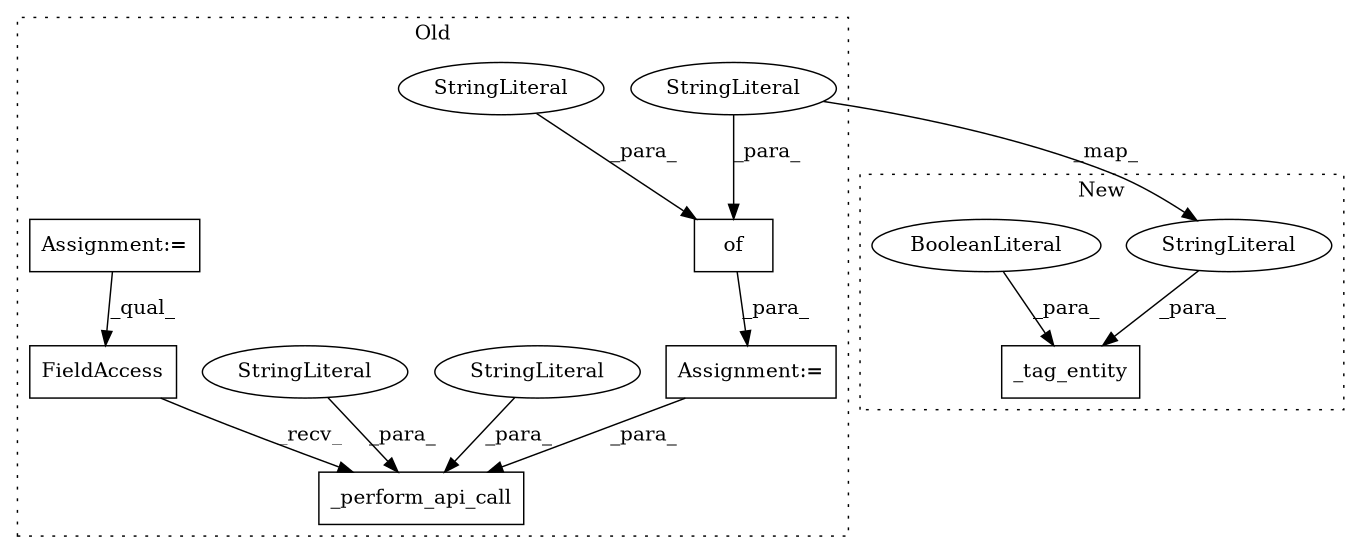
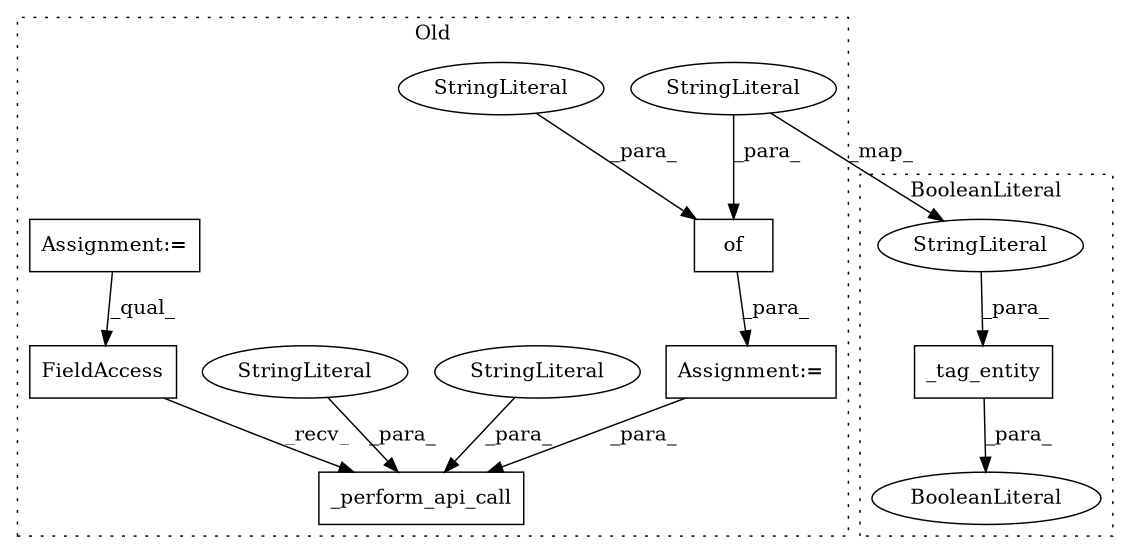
cluster "New": label "New" -> "BooleanLiteral"
edge "BooleanLiteral" -> "_tag_entity": reversed
